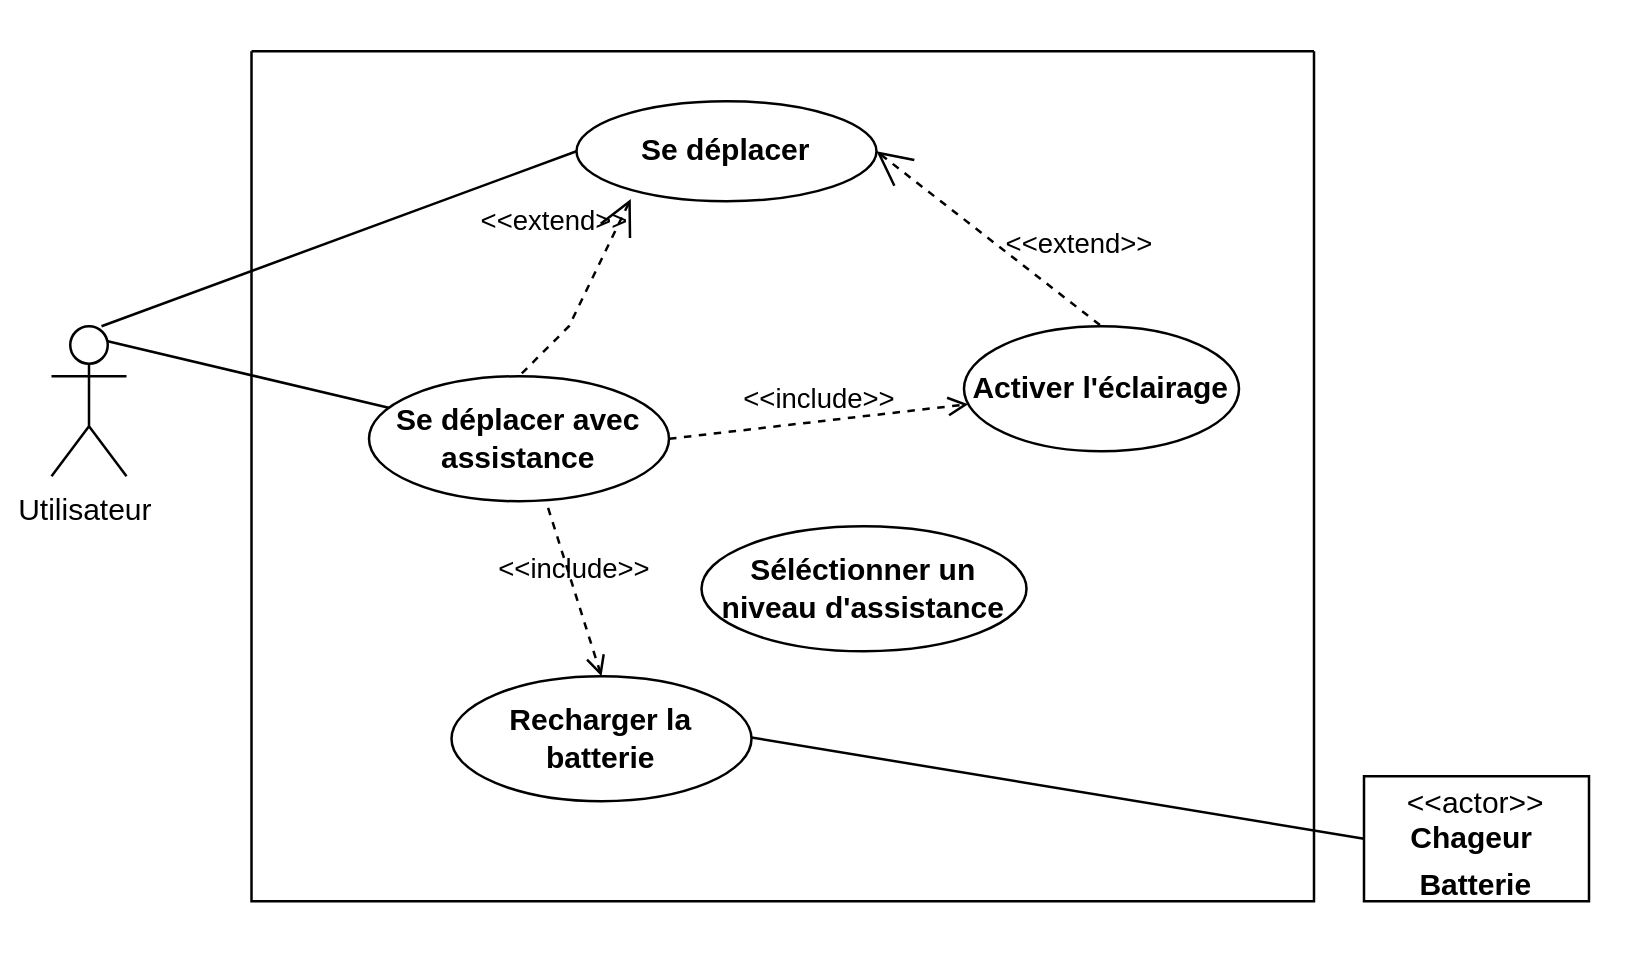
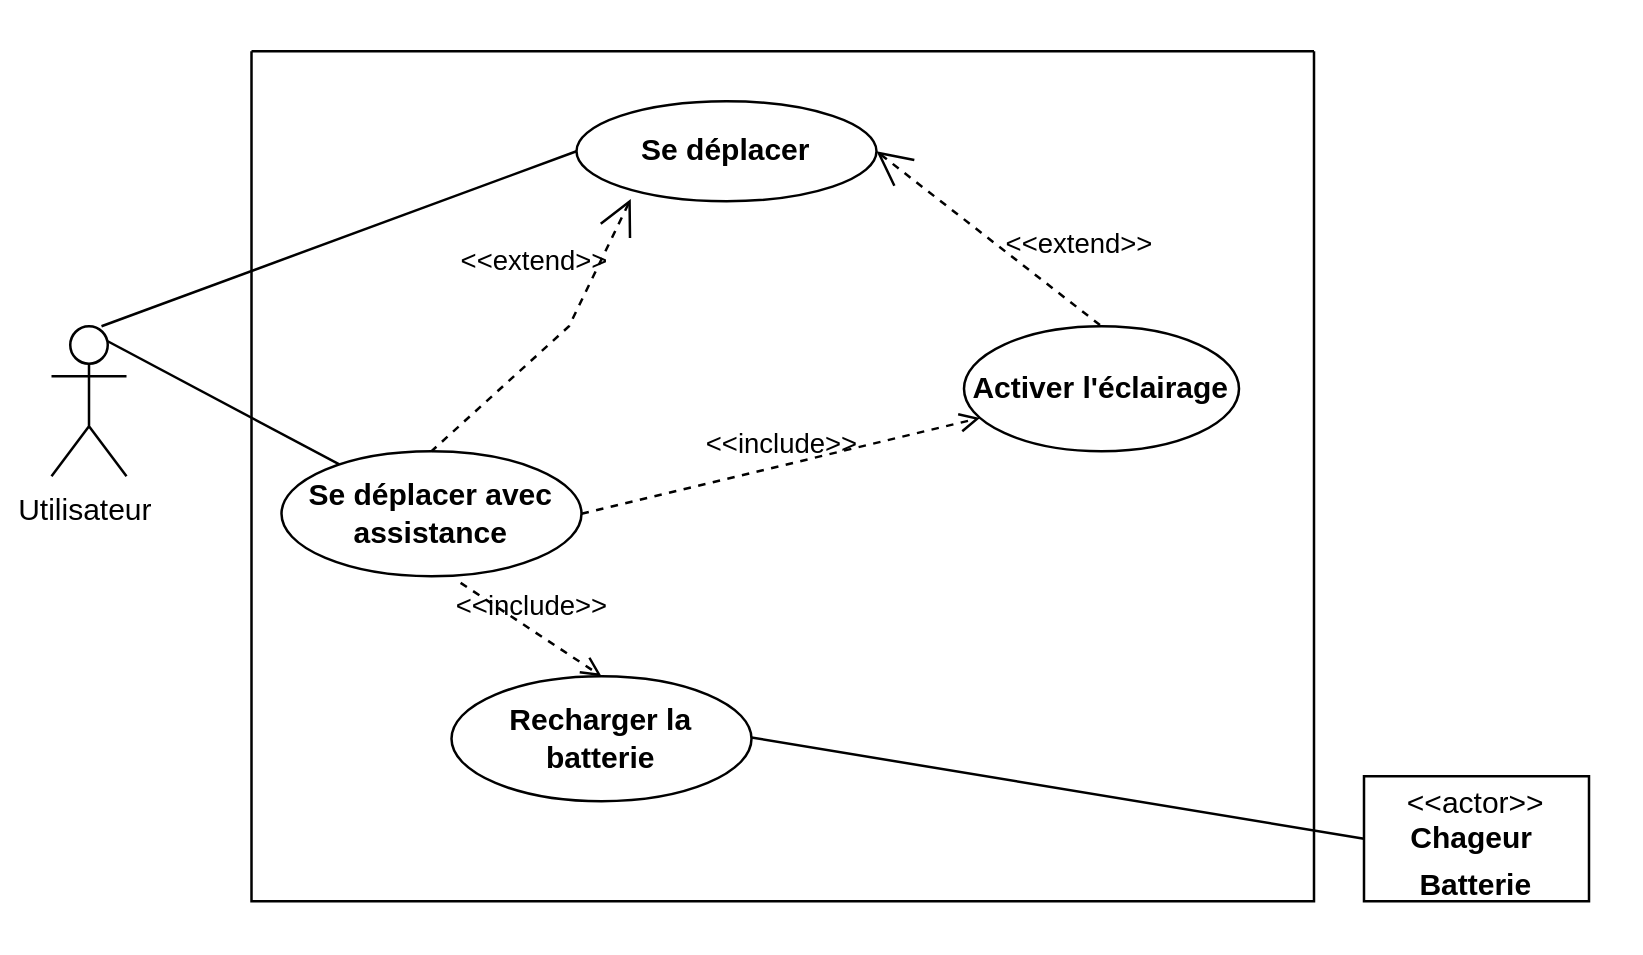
node "Se déplacer avec assistance": moved (519, 439) -> (431, 514)
node "Séléctionner un niveau d'assistance": removed
